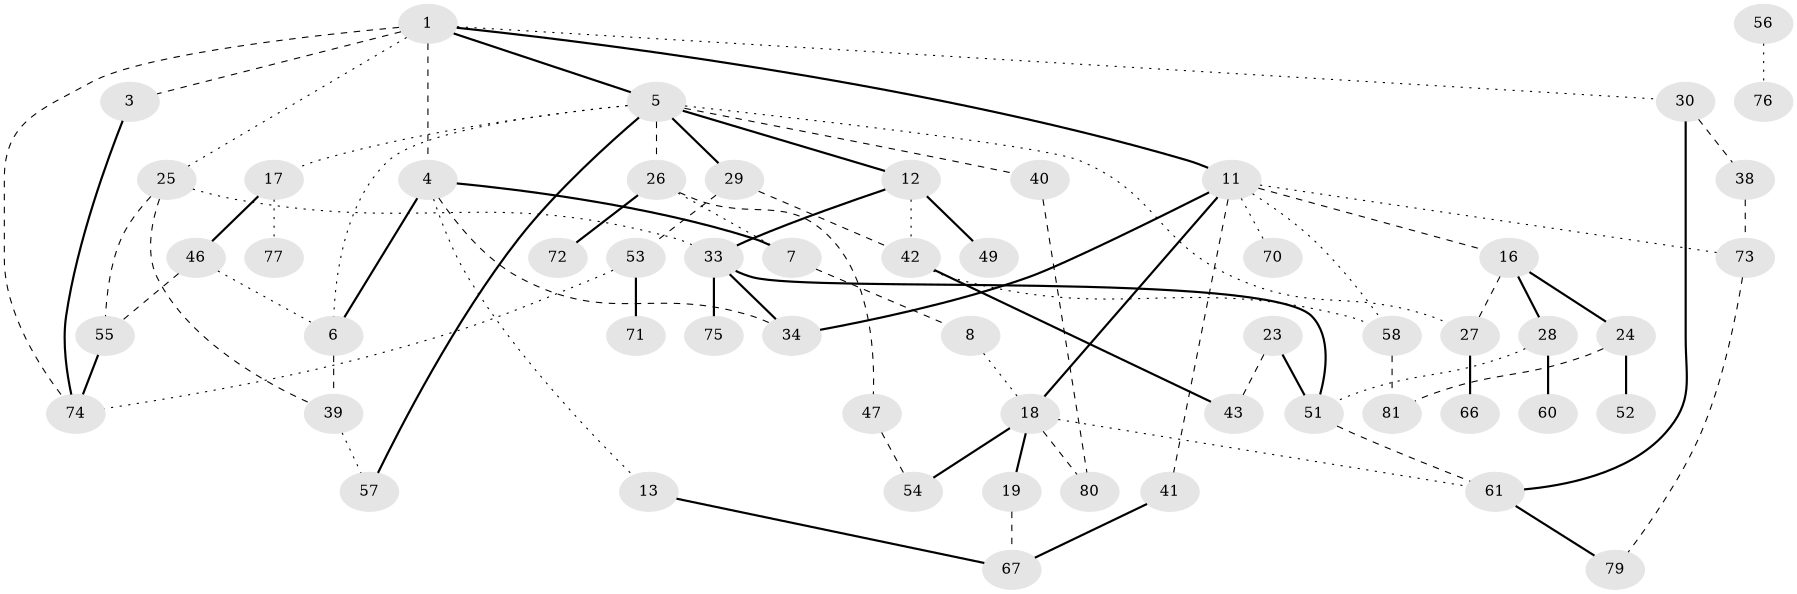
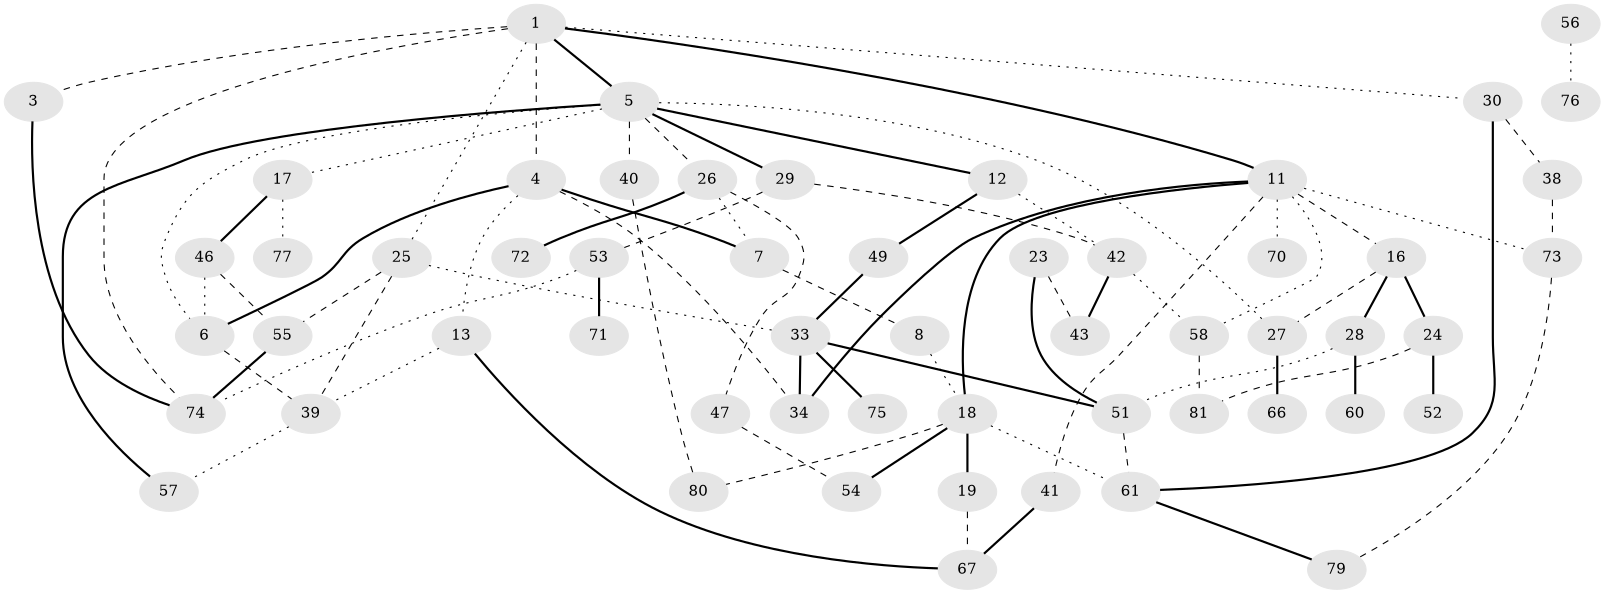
edge "12" -- "33": now "49" -- "33"
edge "13" -- "39": added
